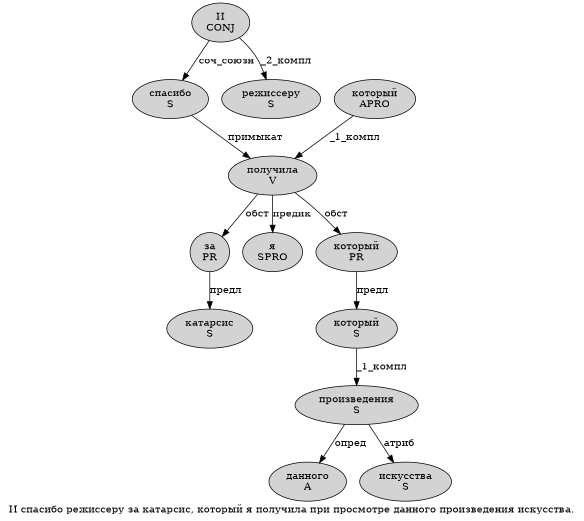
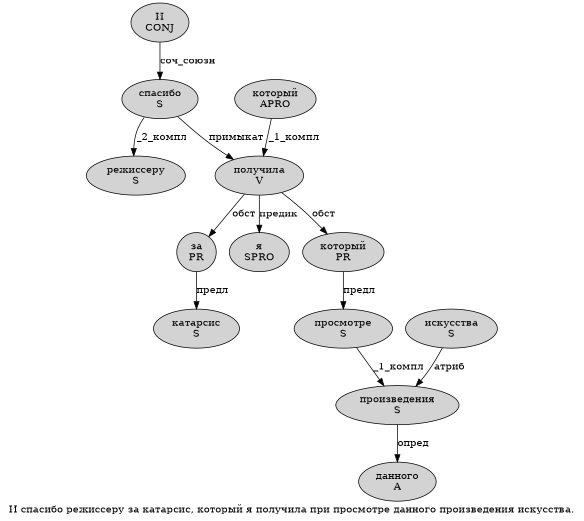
edge "И CONJ" -> "режиссеру S": now "спасибо S" -> "режиссеру S"
node "который S": label "который S" -> "просмотре S"
edge "произведения S" -> "искусства S": reversed
